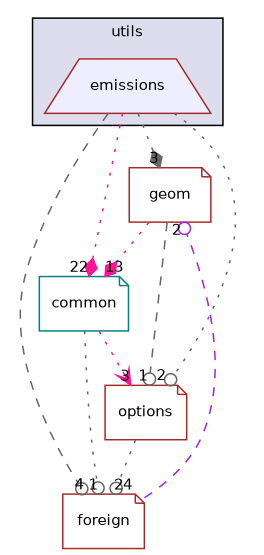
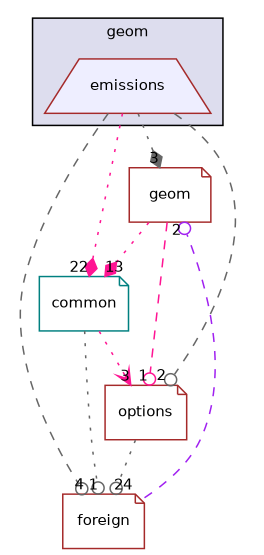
cluster "utils": label "utils" -> "geom"
edge "emissions" -> "options": style dotted -> dashed
edge "geom" -> "options": color gray40 -> deeppink
